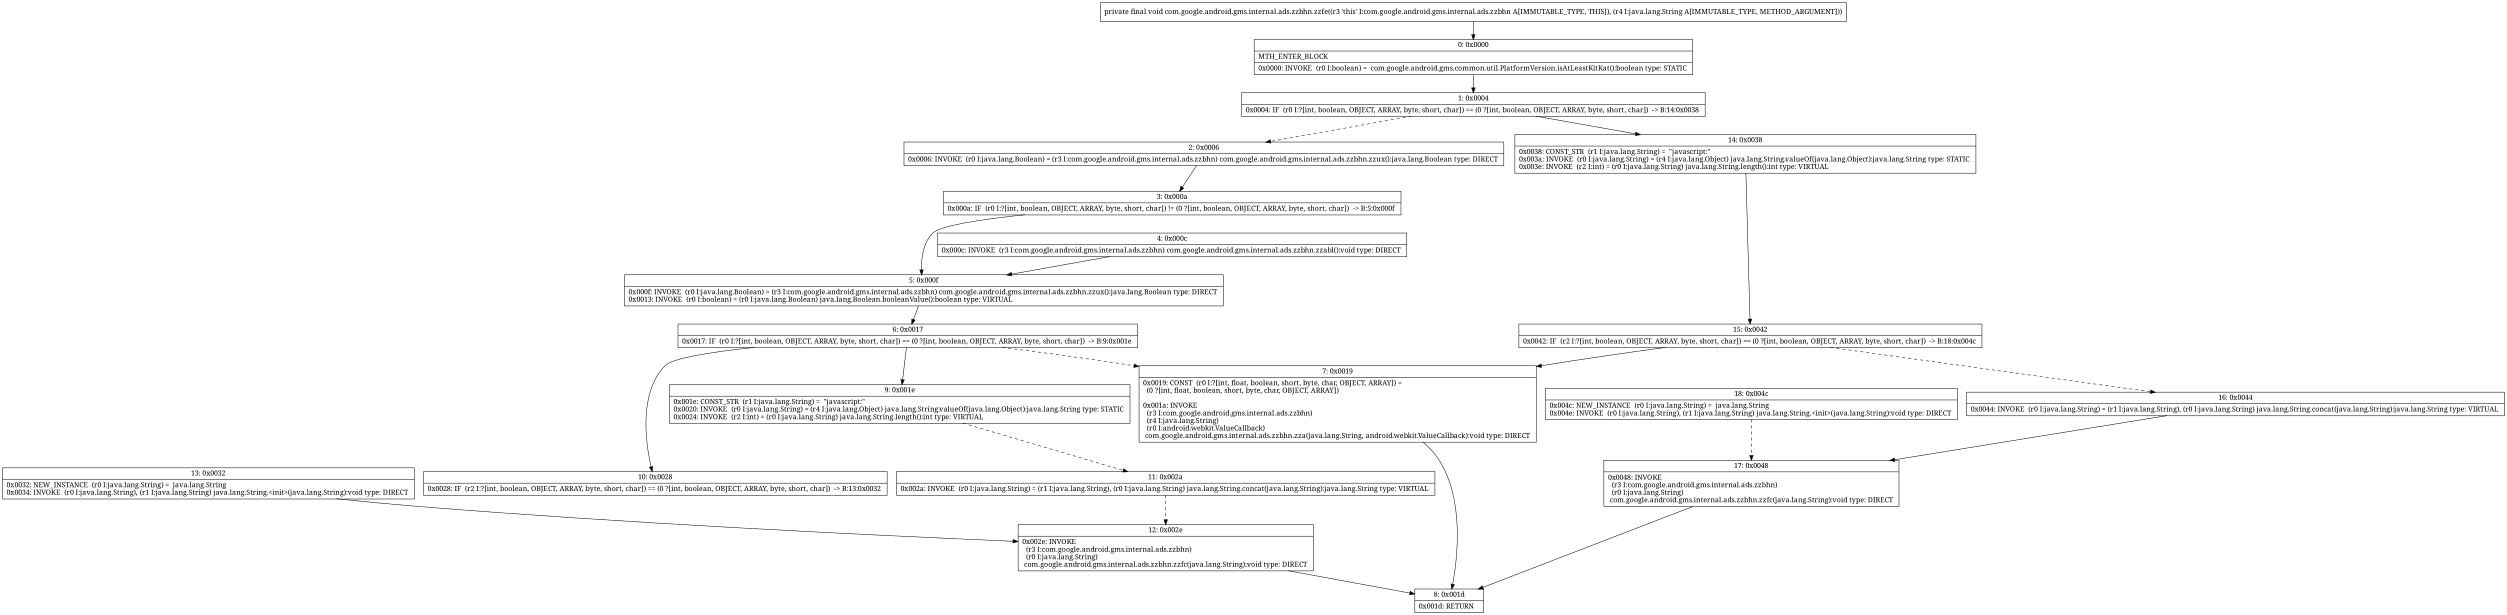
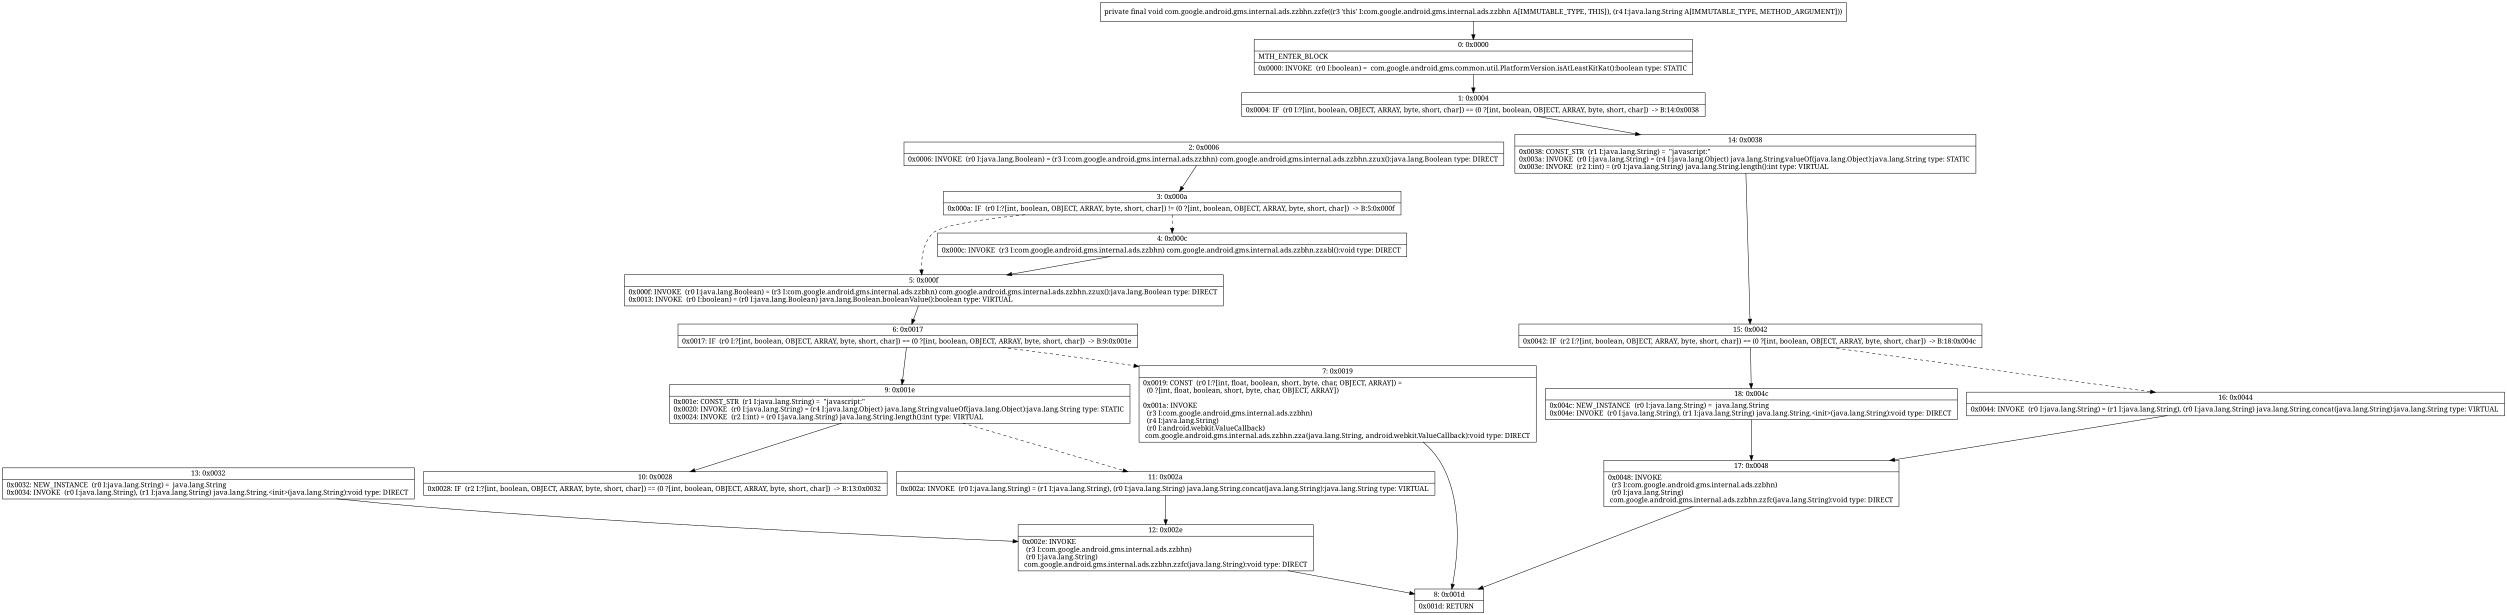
edge "1: 0x0004" -> "2: 0x0006": removed
edge "3: 0x000a" -> "4: 0x000c": added
edge "3: 0x000a" -> "5: 0x000f": style solid -> dashed
edge "15: 0x0042" -> "7: 0x0019": now "15: 0x0042" -> "18: 0x004c"
edge "6: 0x0017" -> "10: 0x0028": now "9: 0x001e" -> "10: 0x0028"
edge "18: 0x004c" -> "17: 0x0048": style dashed -> solid
edge "11: 0x002a" -> "12: 0x002e": style dashed -> solid
